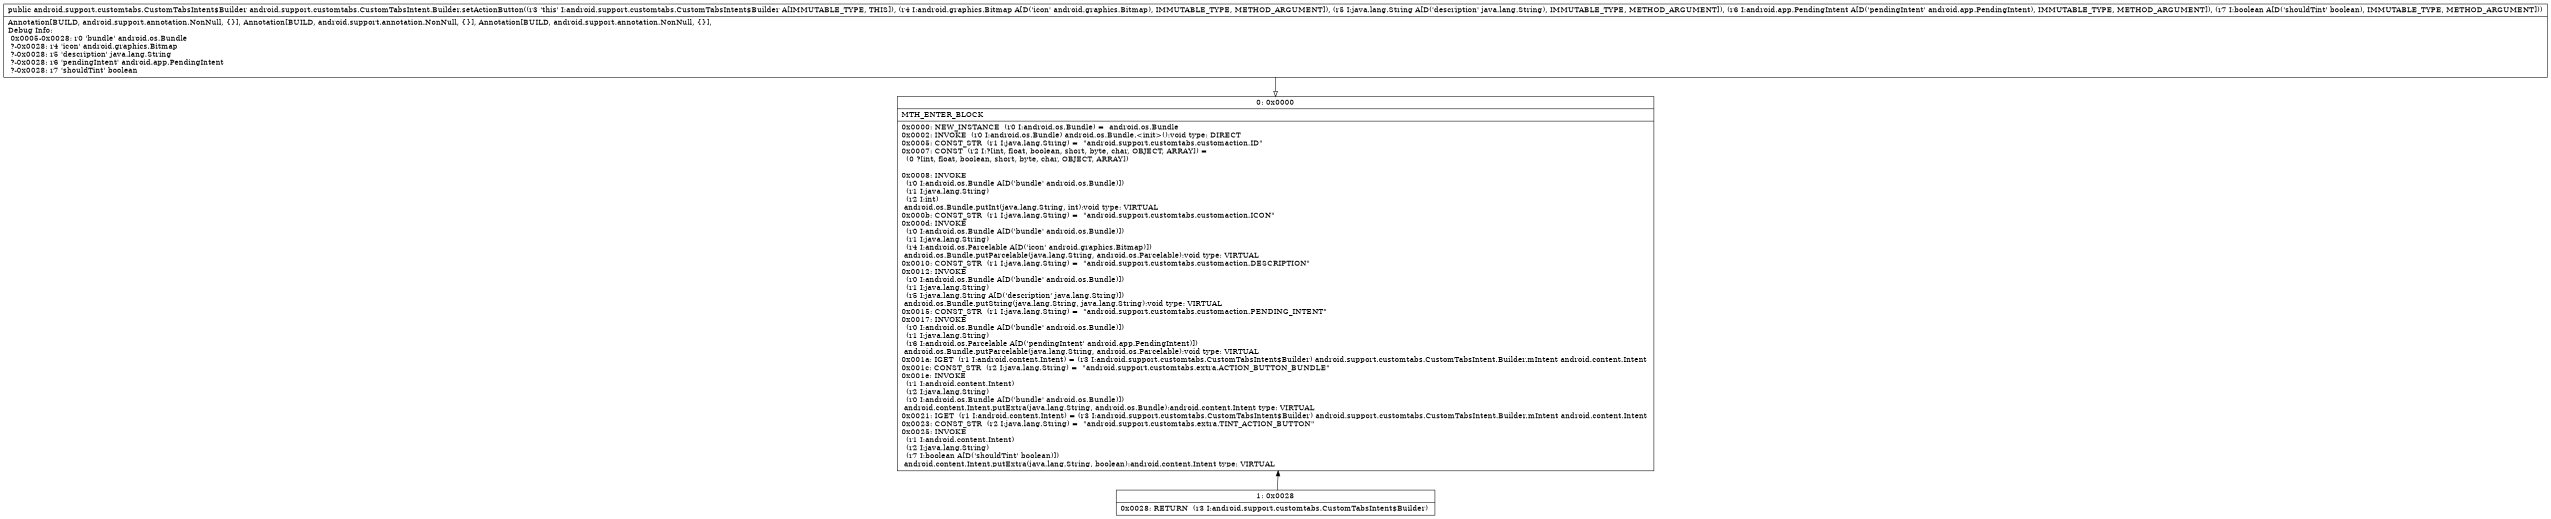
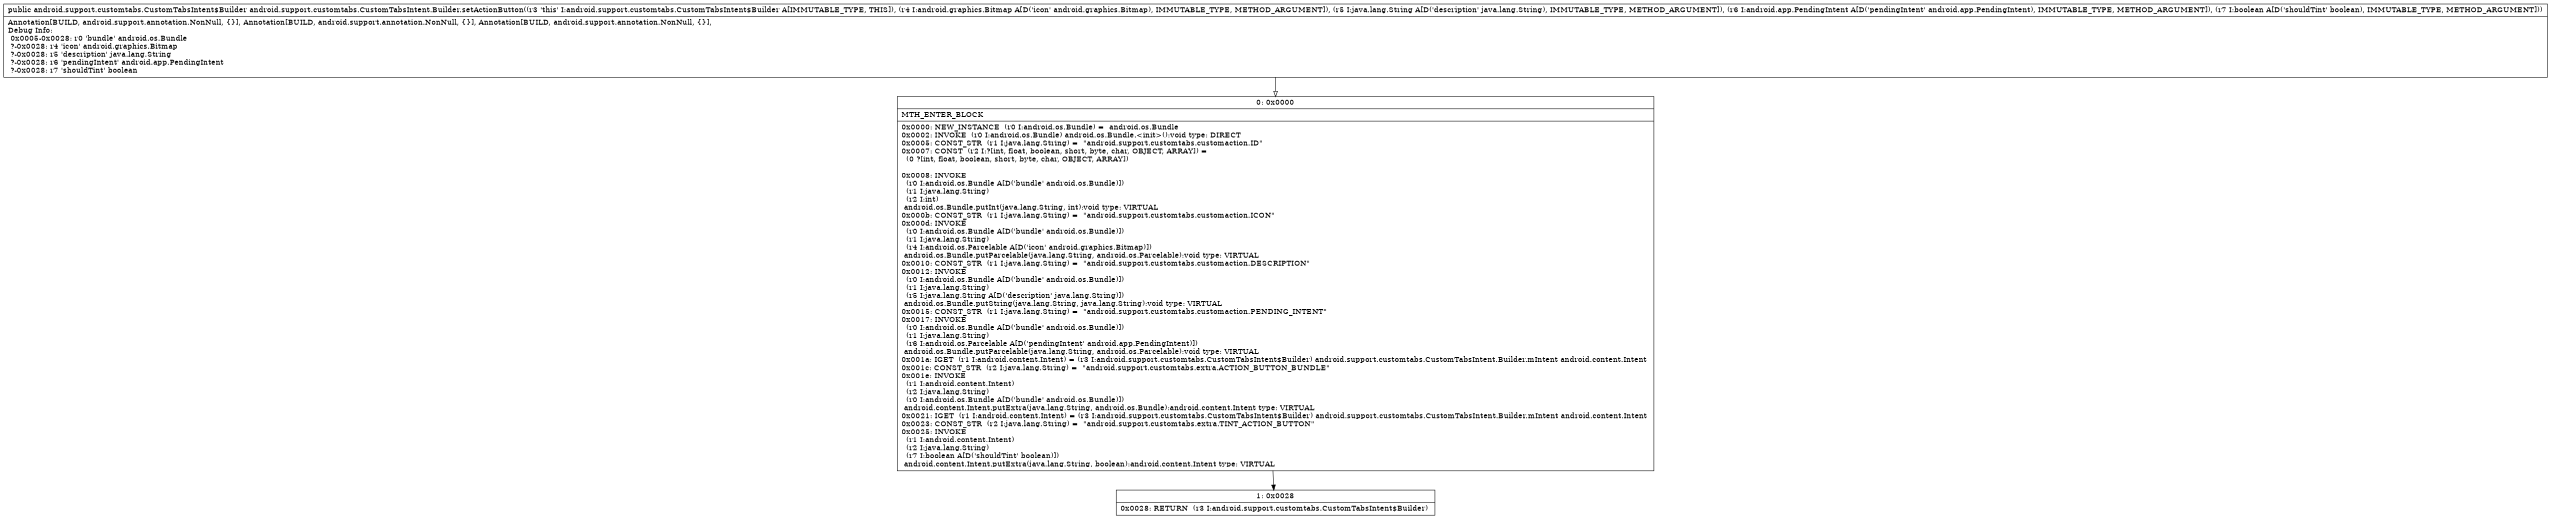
edge "1: 0x0028" -> "0: 0x0000": reversed
